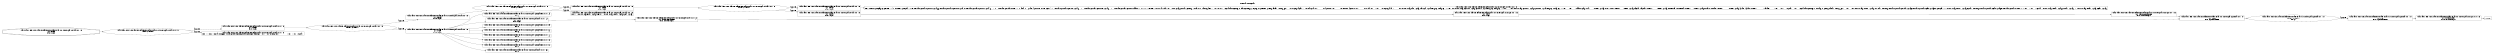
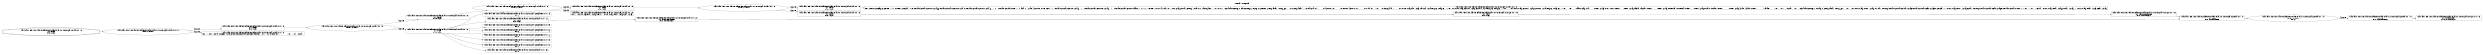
node "<uninit>": removed
